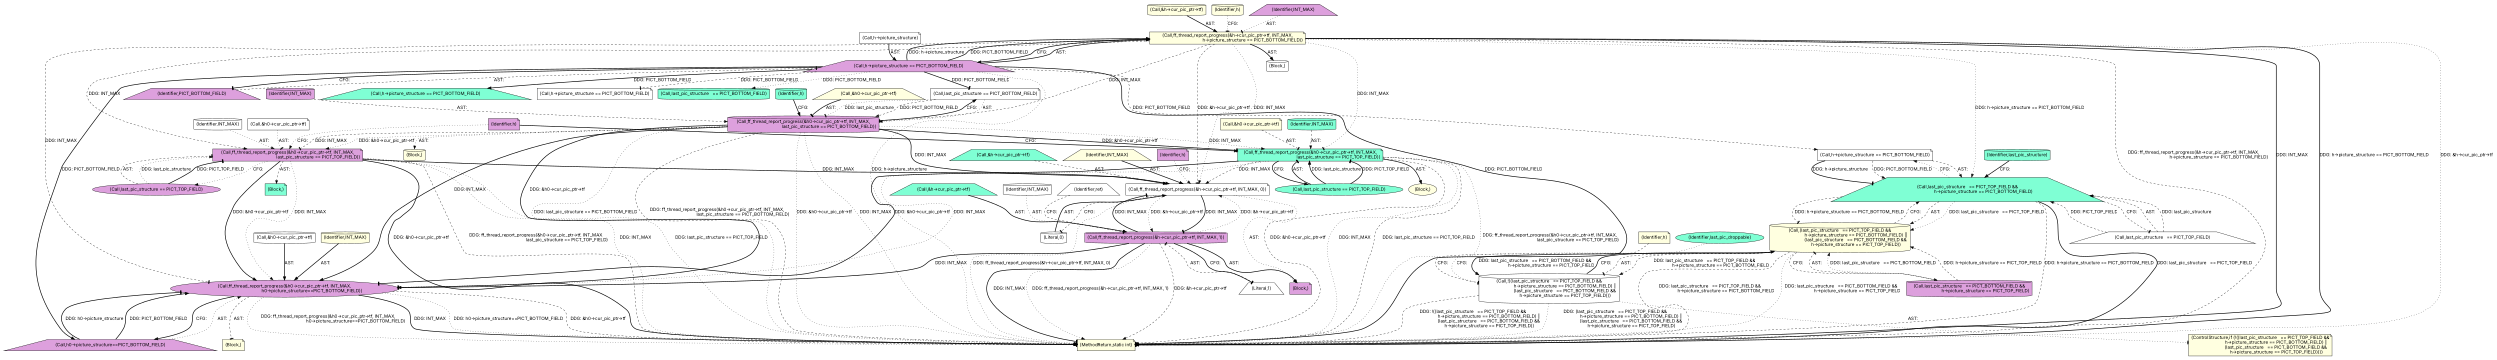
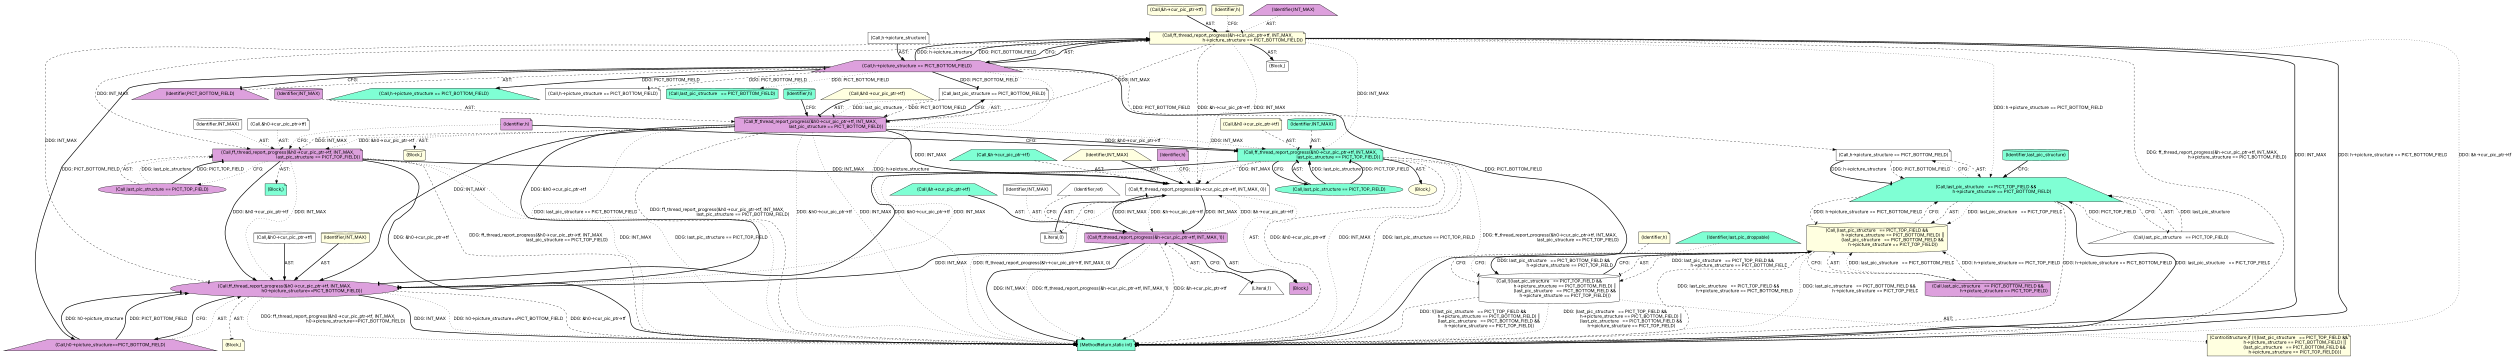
node "(Identifier,last_pic_droppable)": shape ellipse -> trapezium
node "(MethodReturn,static int)": fillcolor lightyellow -> aquamarine
